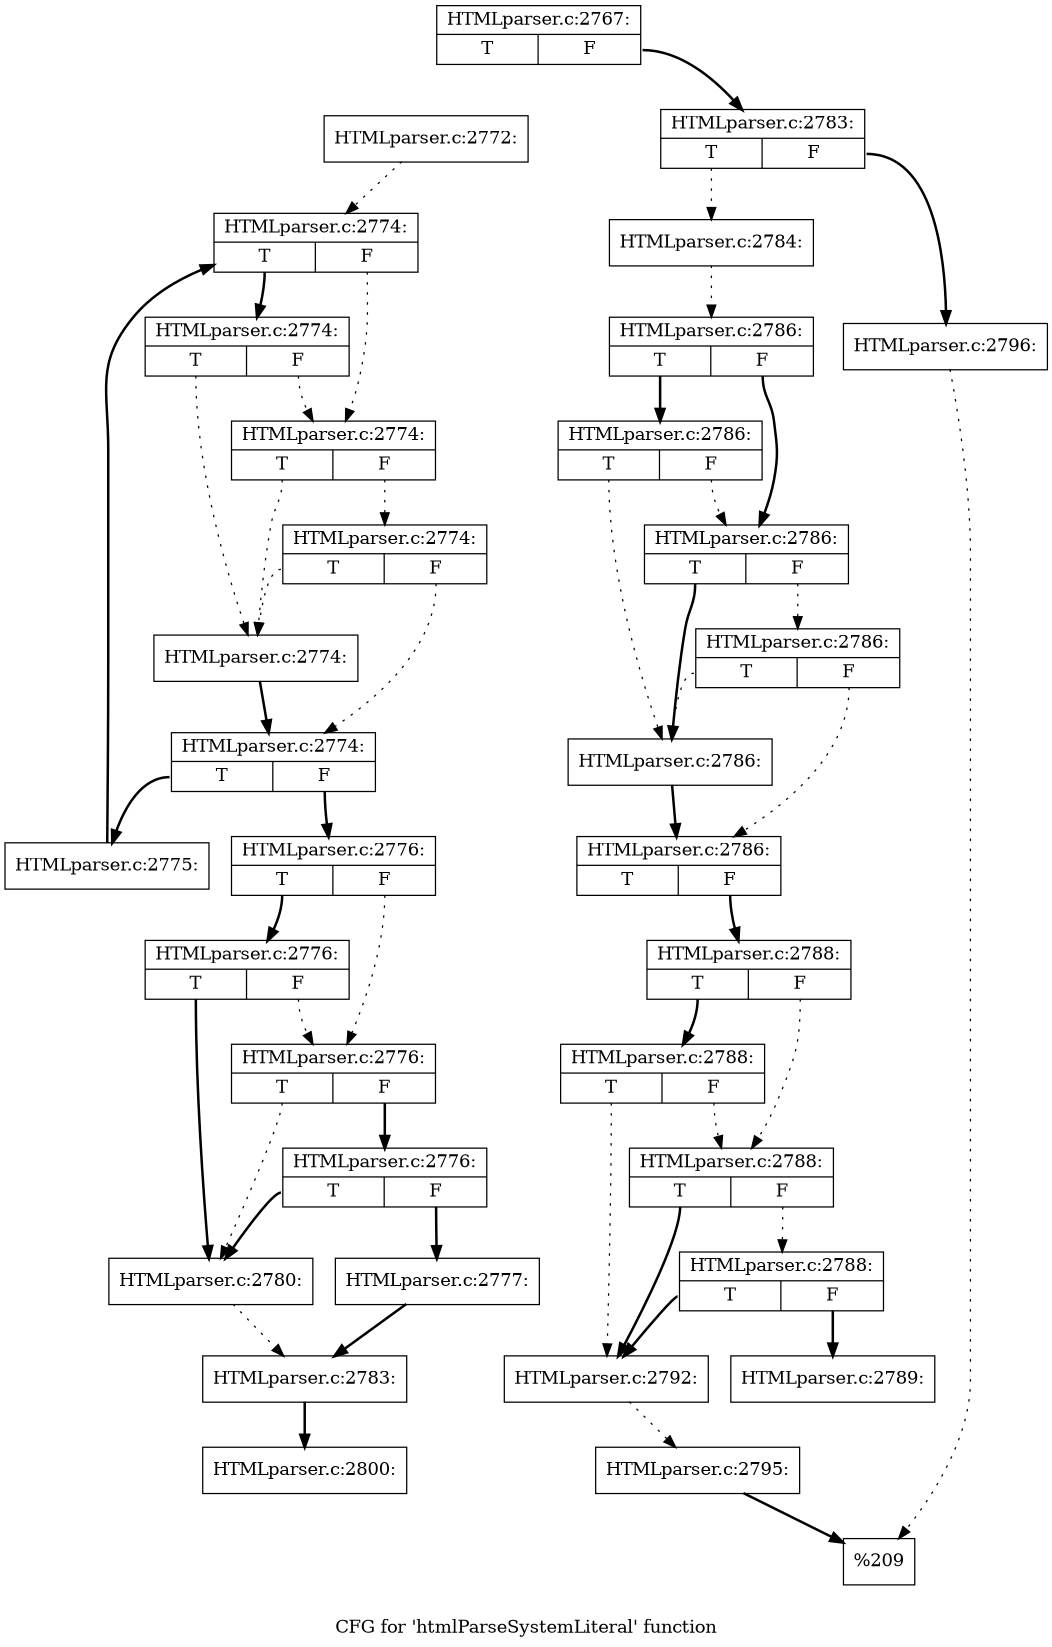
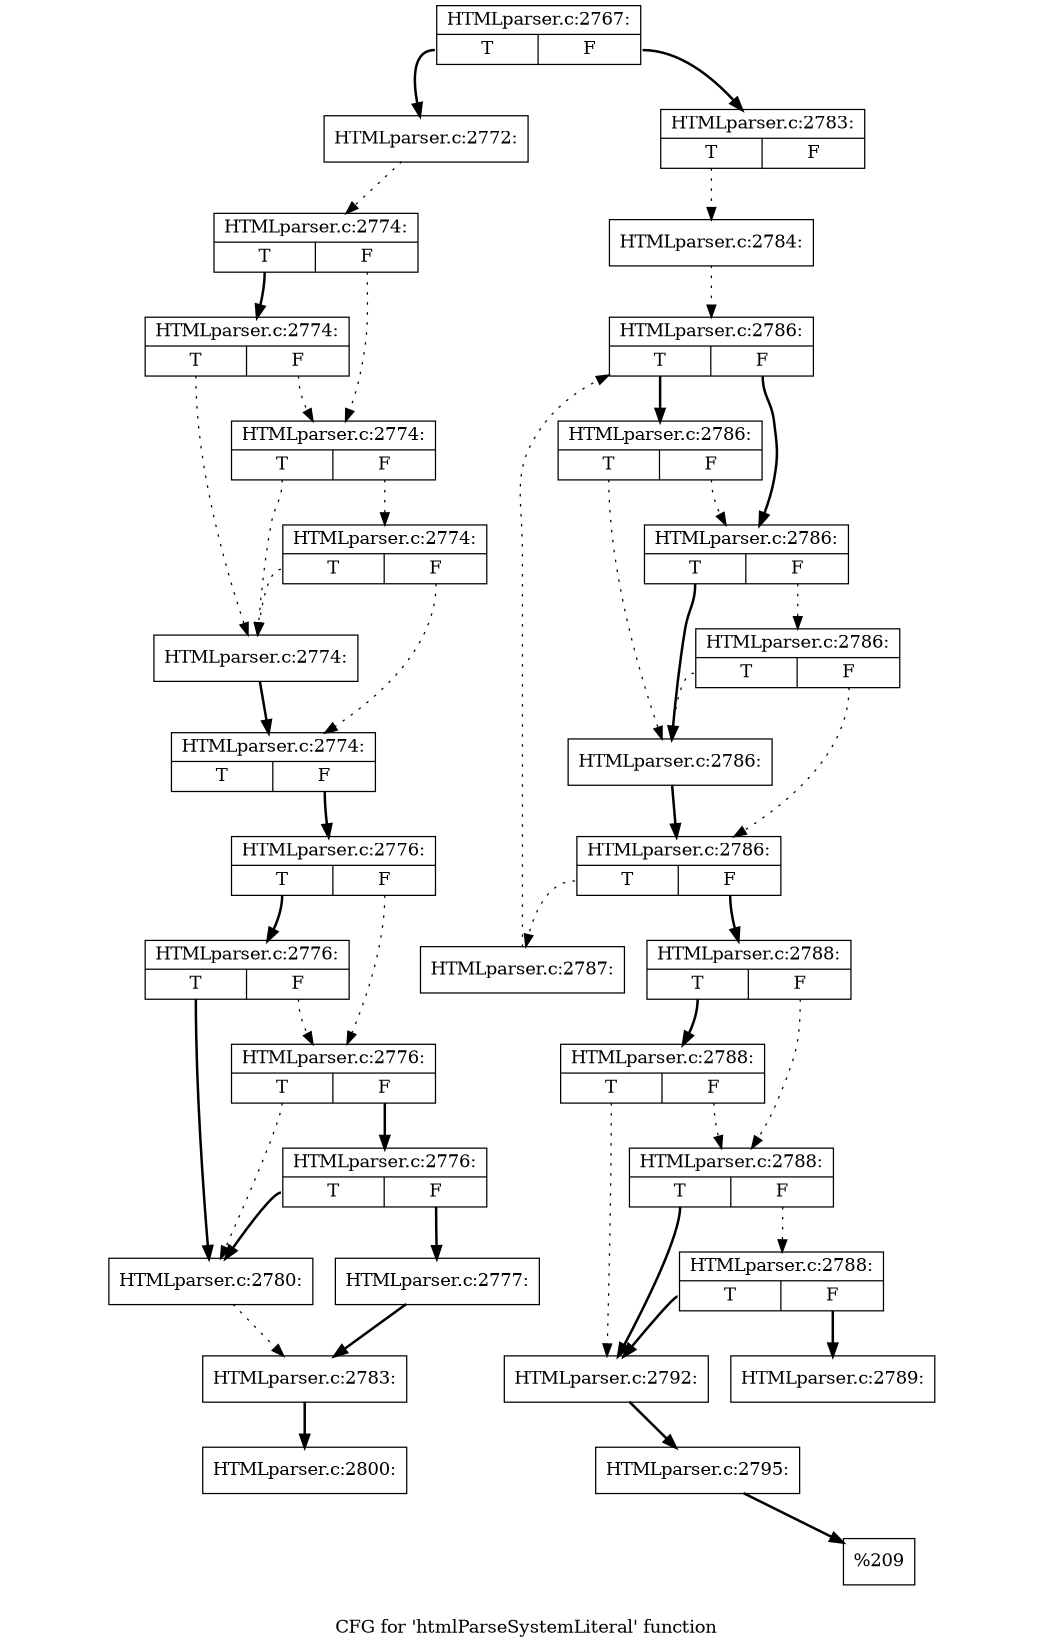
edge "HTMLparser.c:2767:" -> "HTMLparser.c:2772:": added
node "HTMLparser.c:2796:": removed
node "HTMLparser.c:2775:": removed
node "HTMLparser.c:2787:": added
edge "HTMLparser.c:2792:" -> "HTMLparser.c:2795:": style dotted -> bold
